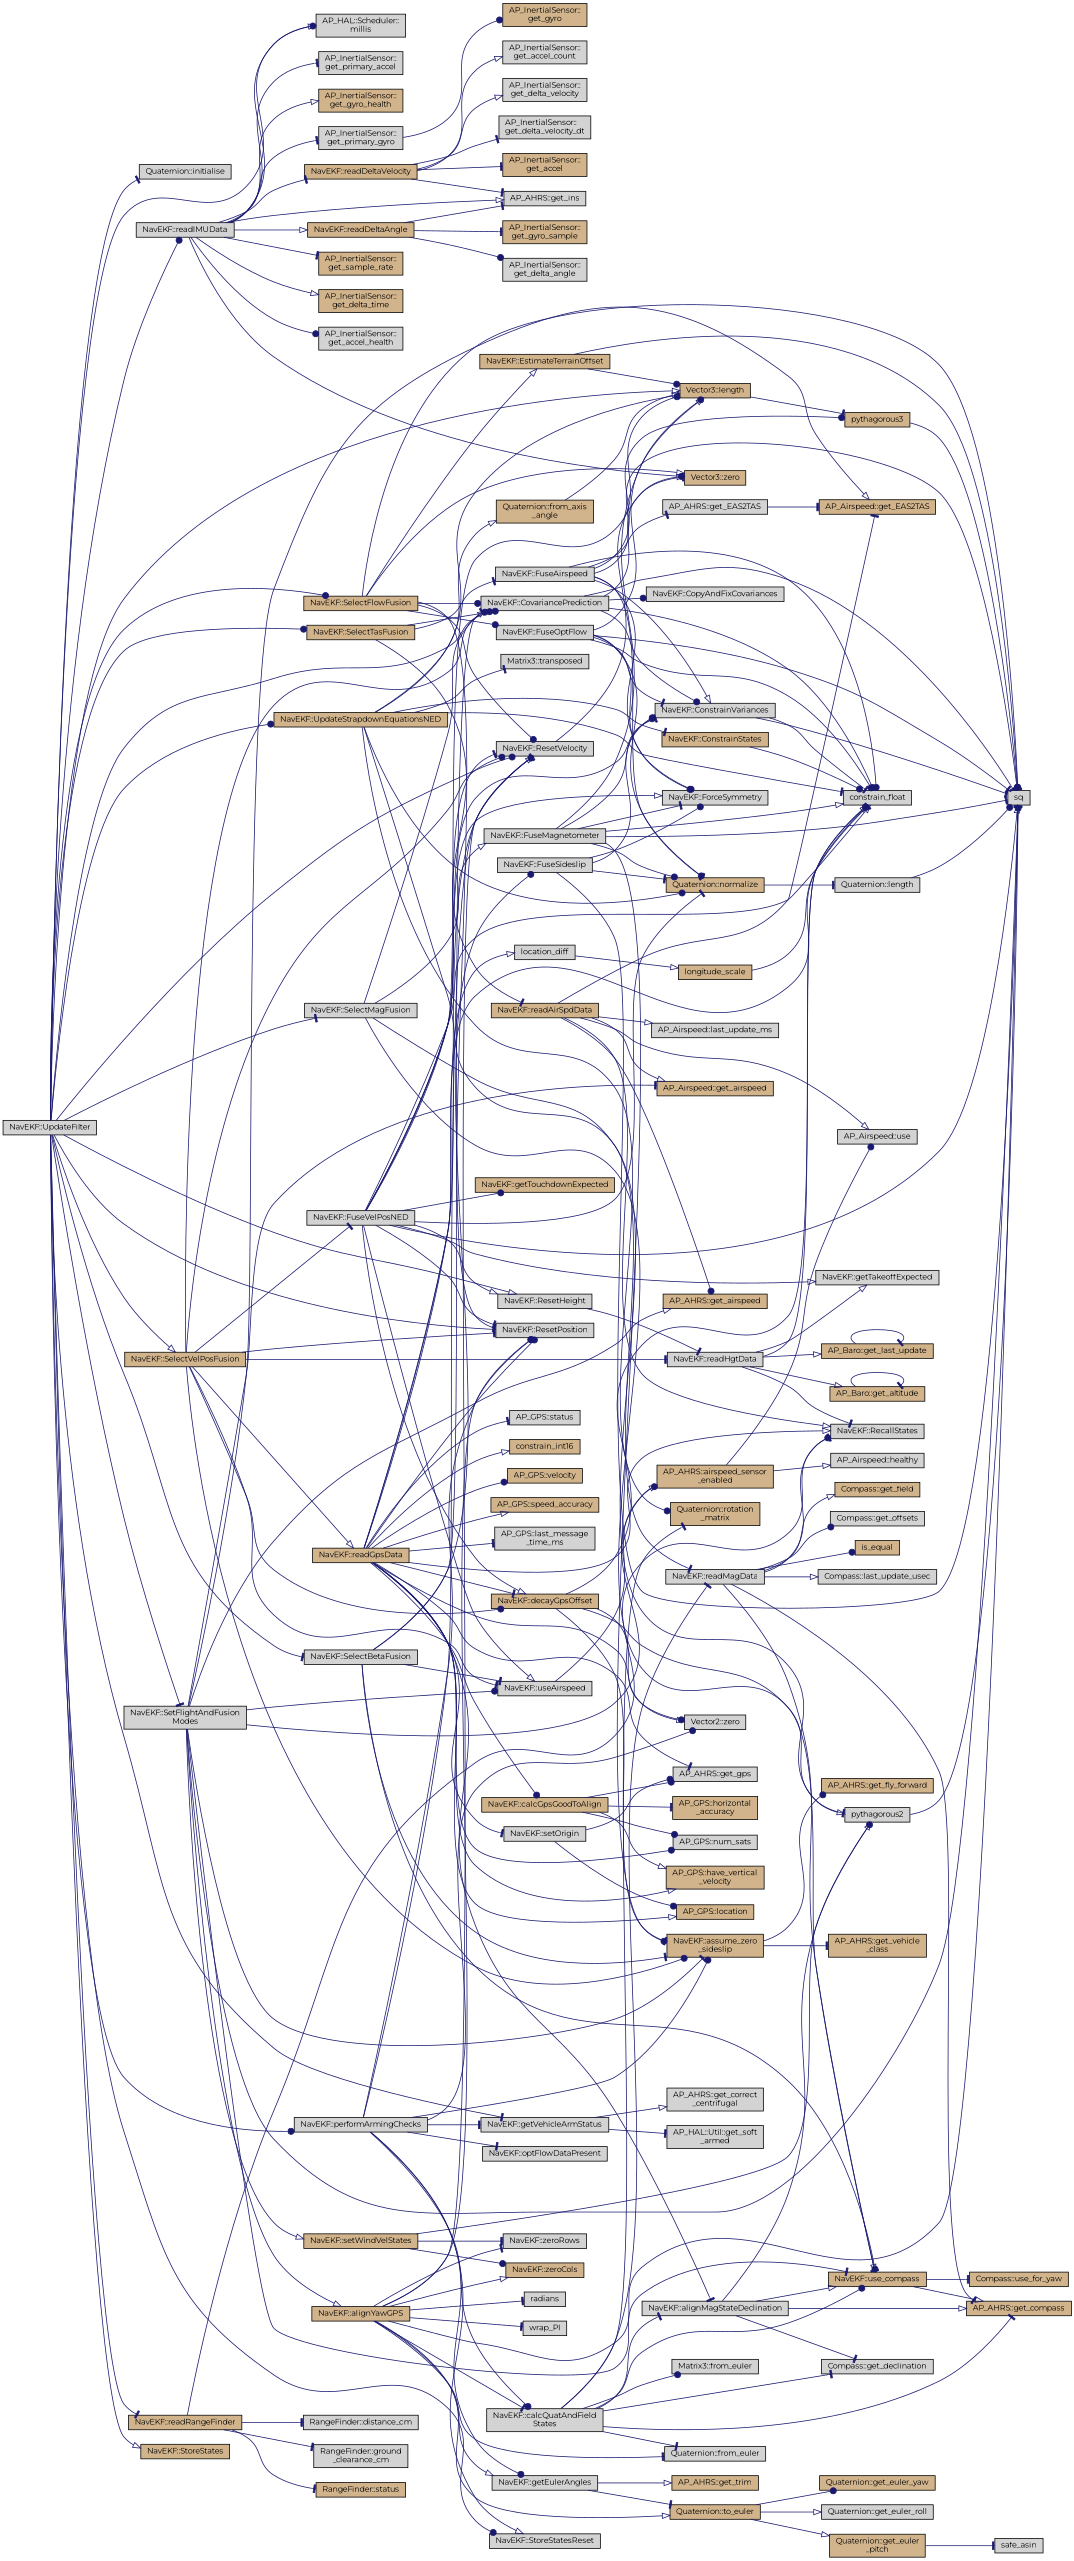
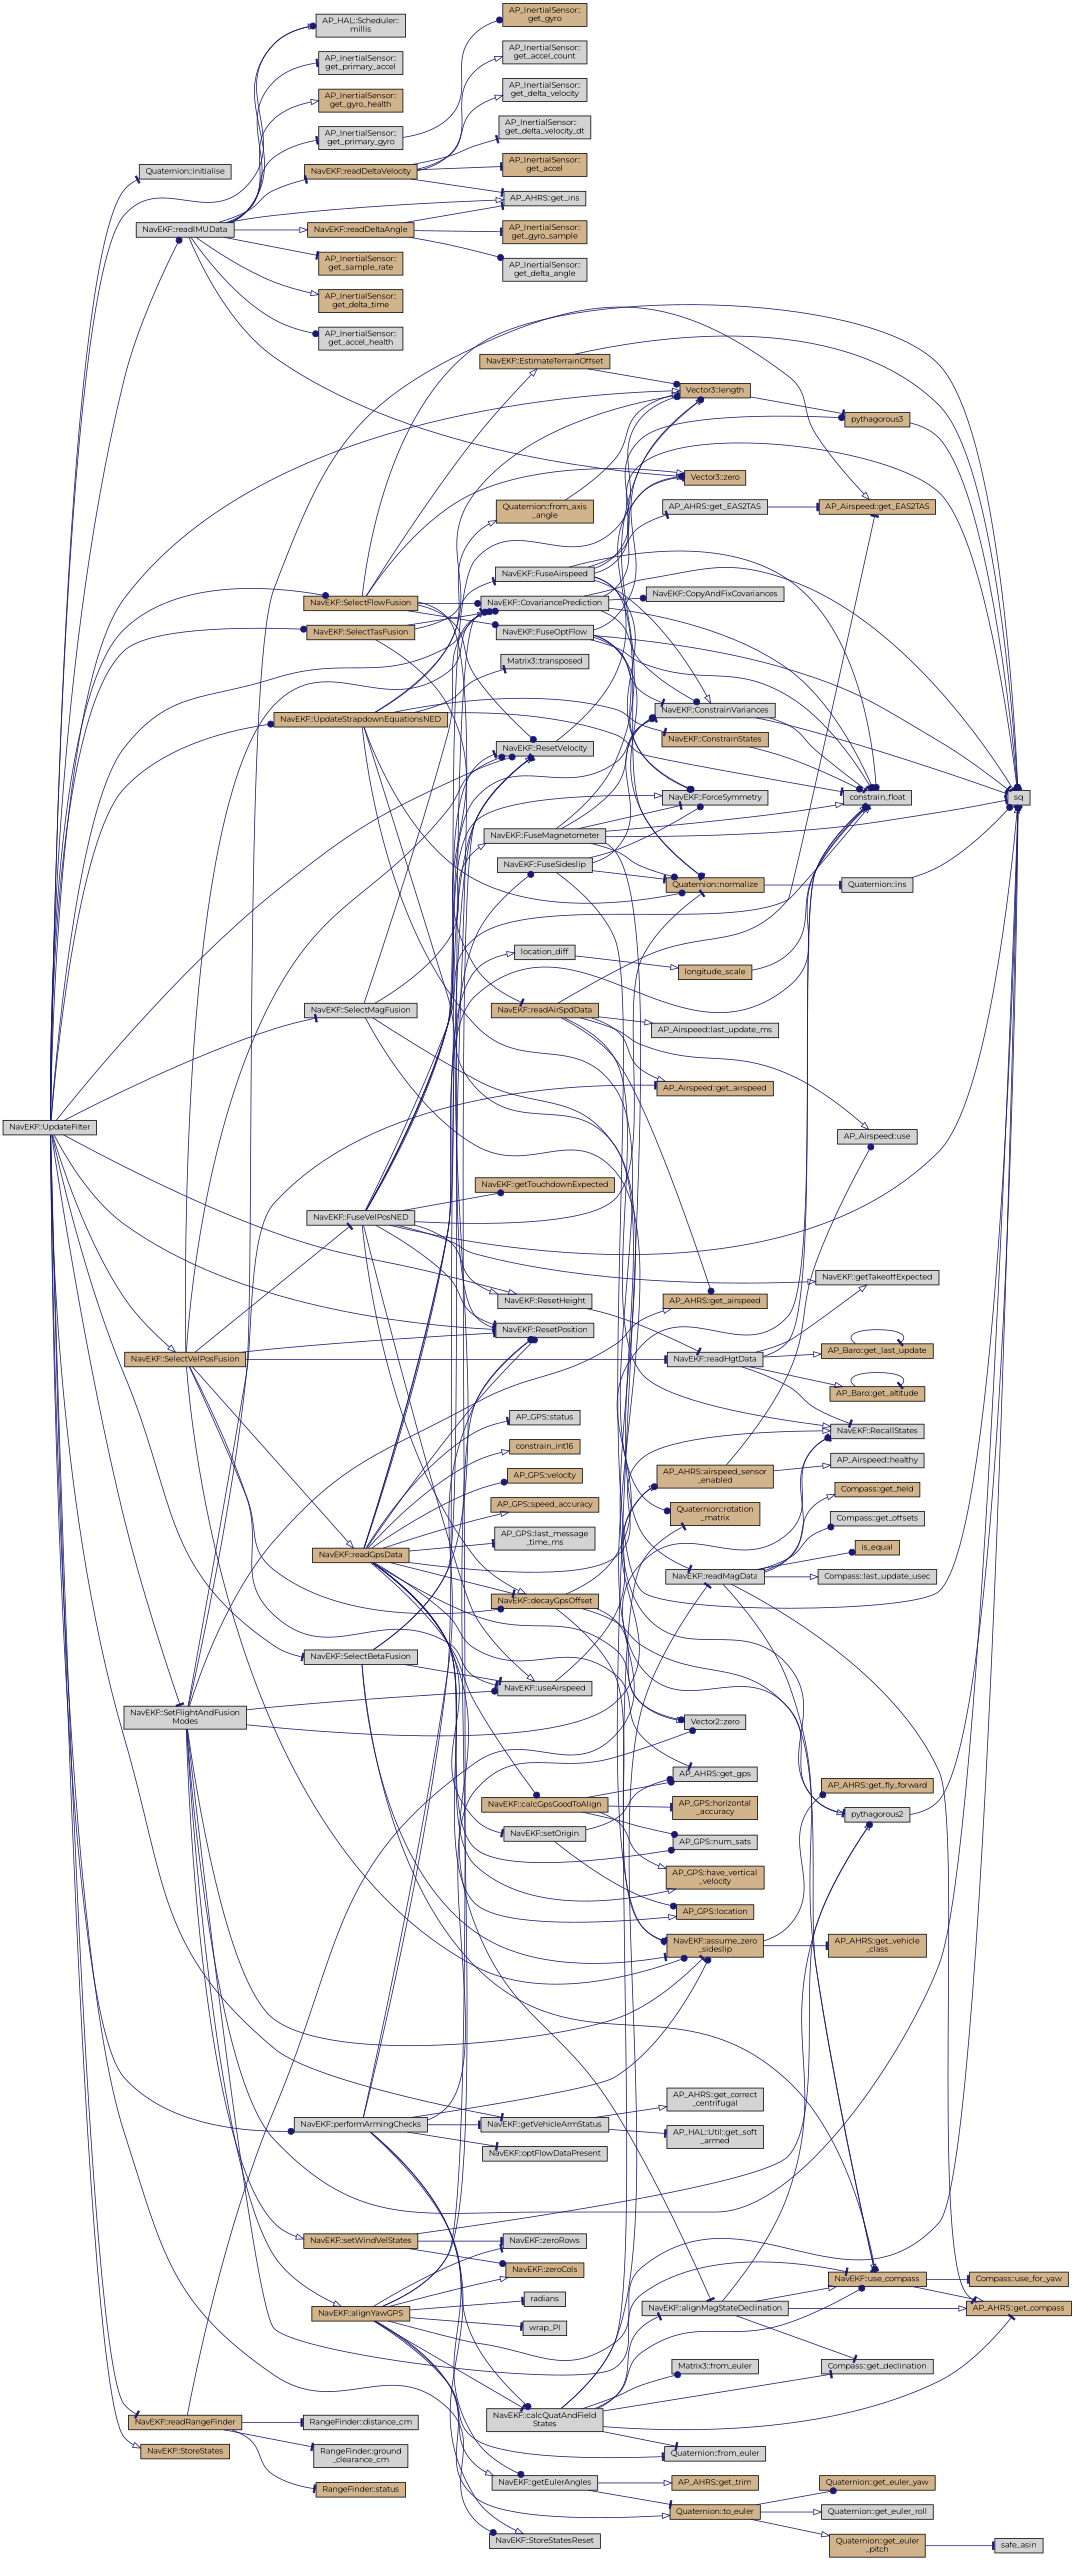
node "Quaternion::length": label "Quaternion::length" -> "Quaternion::ins"
